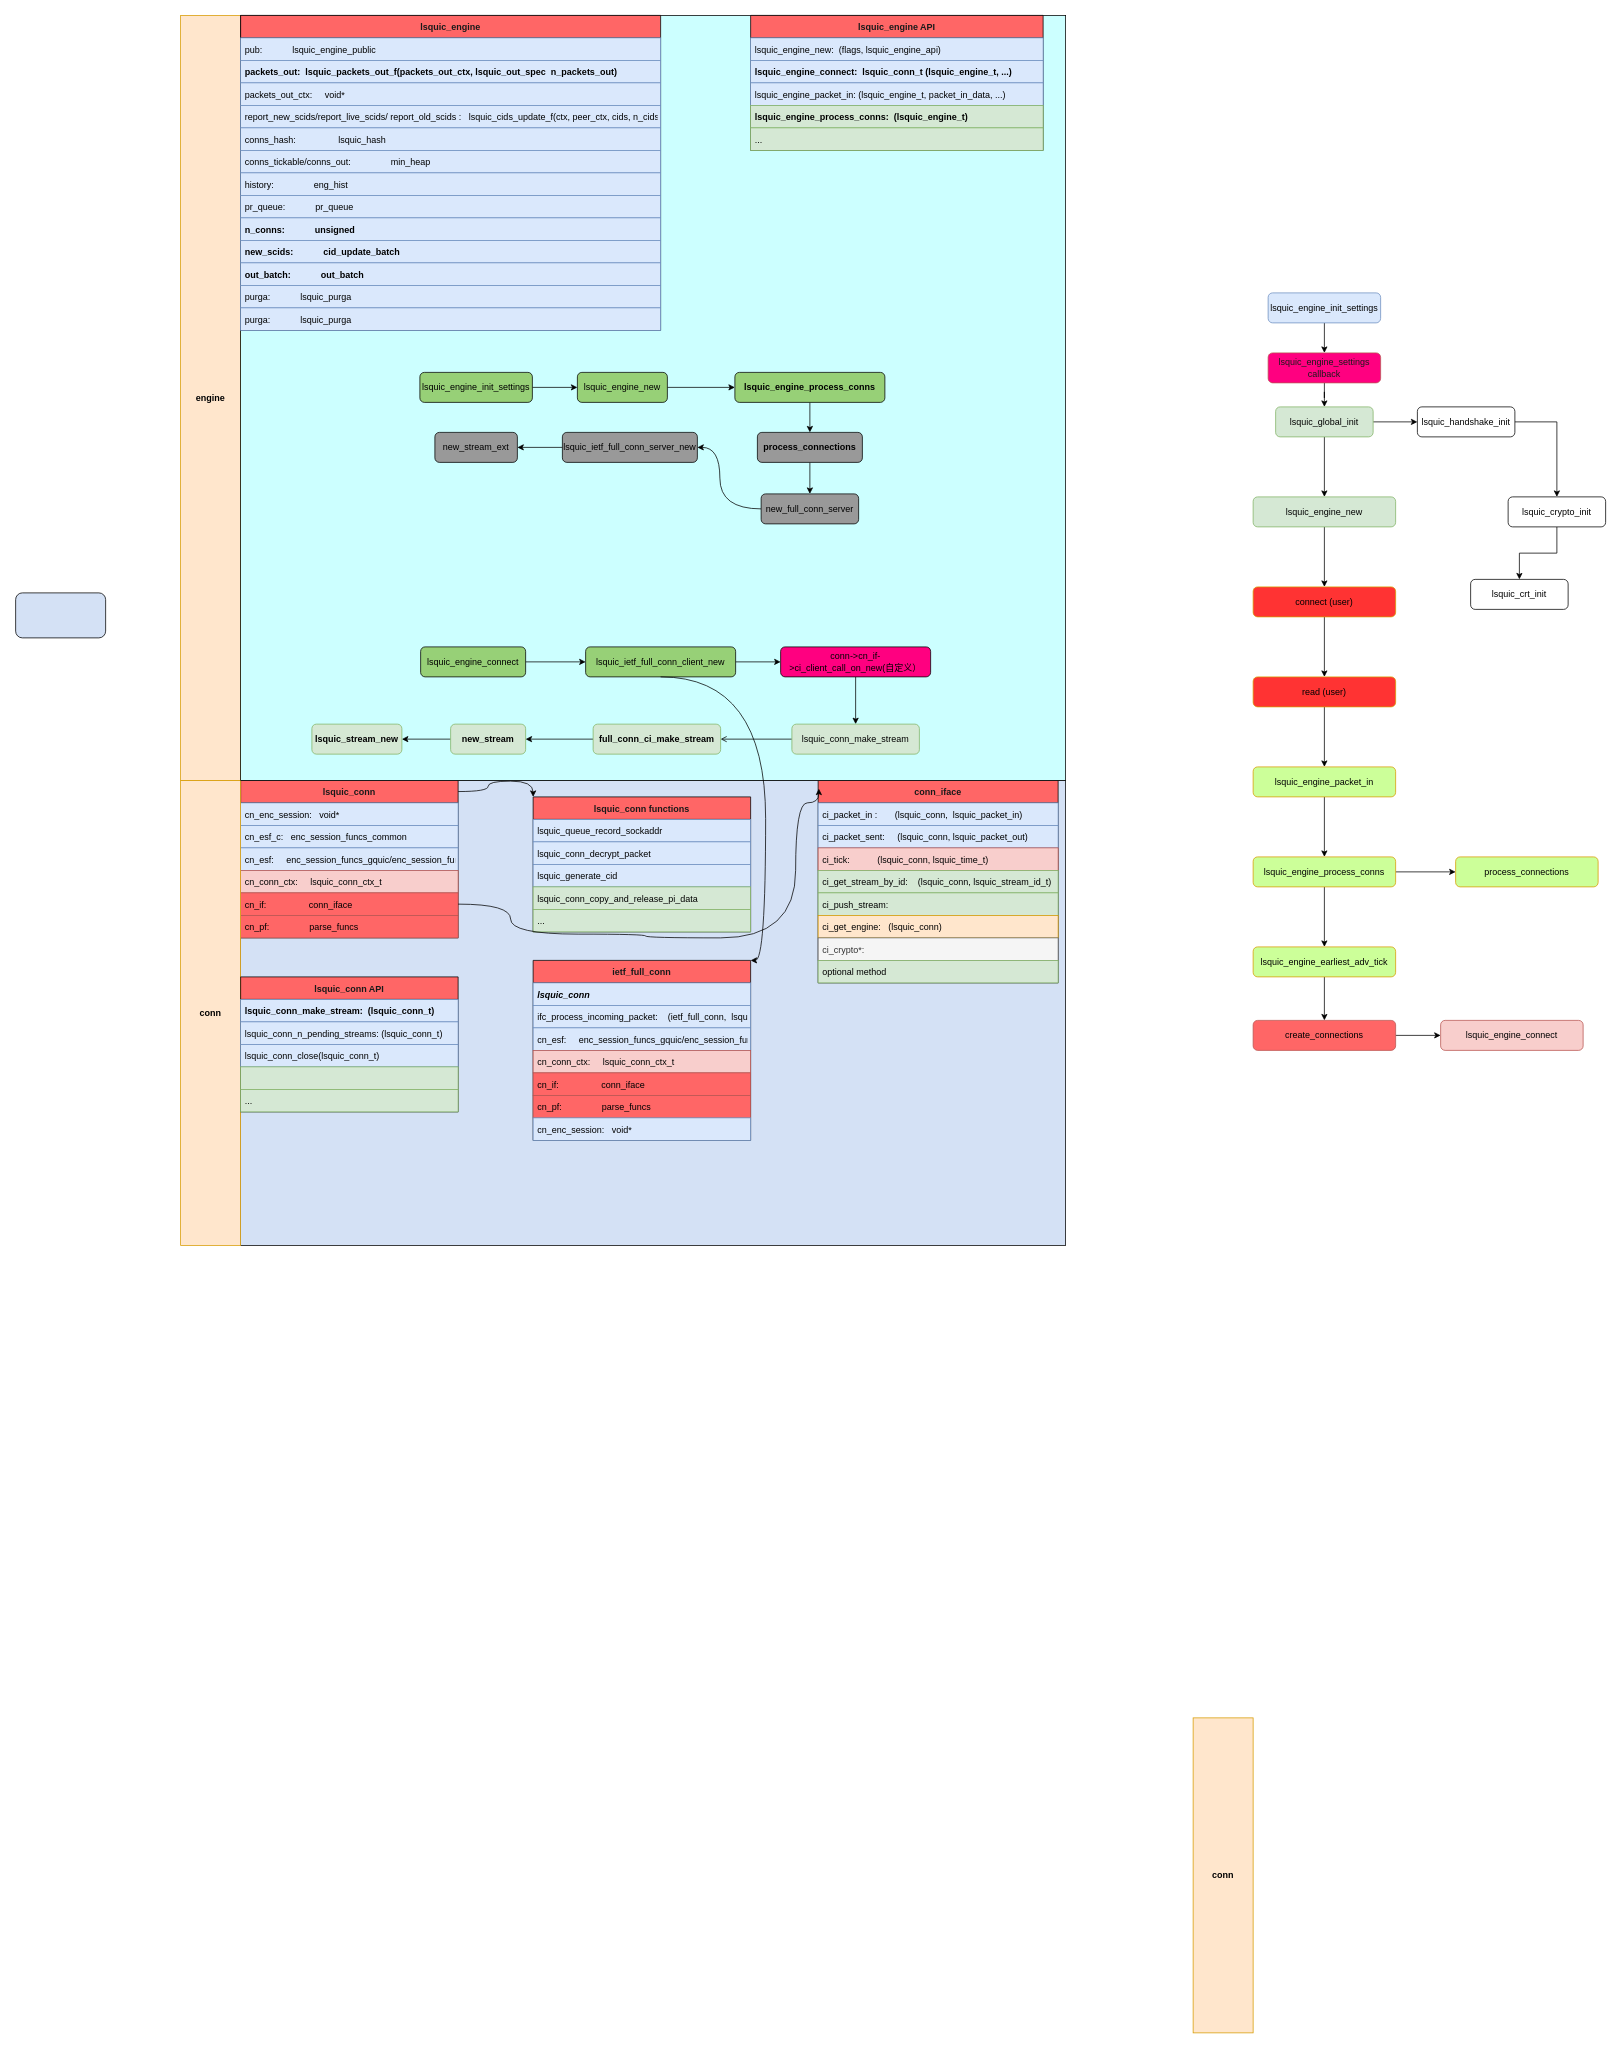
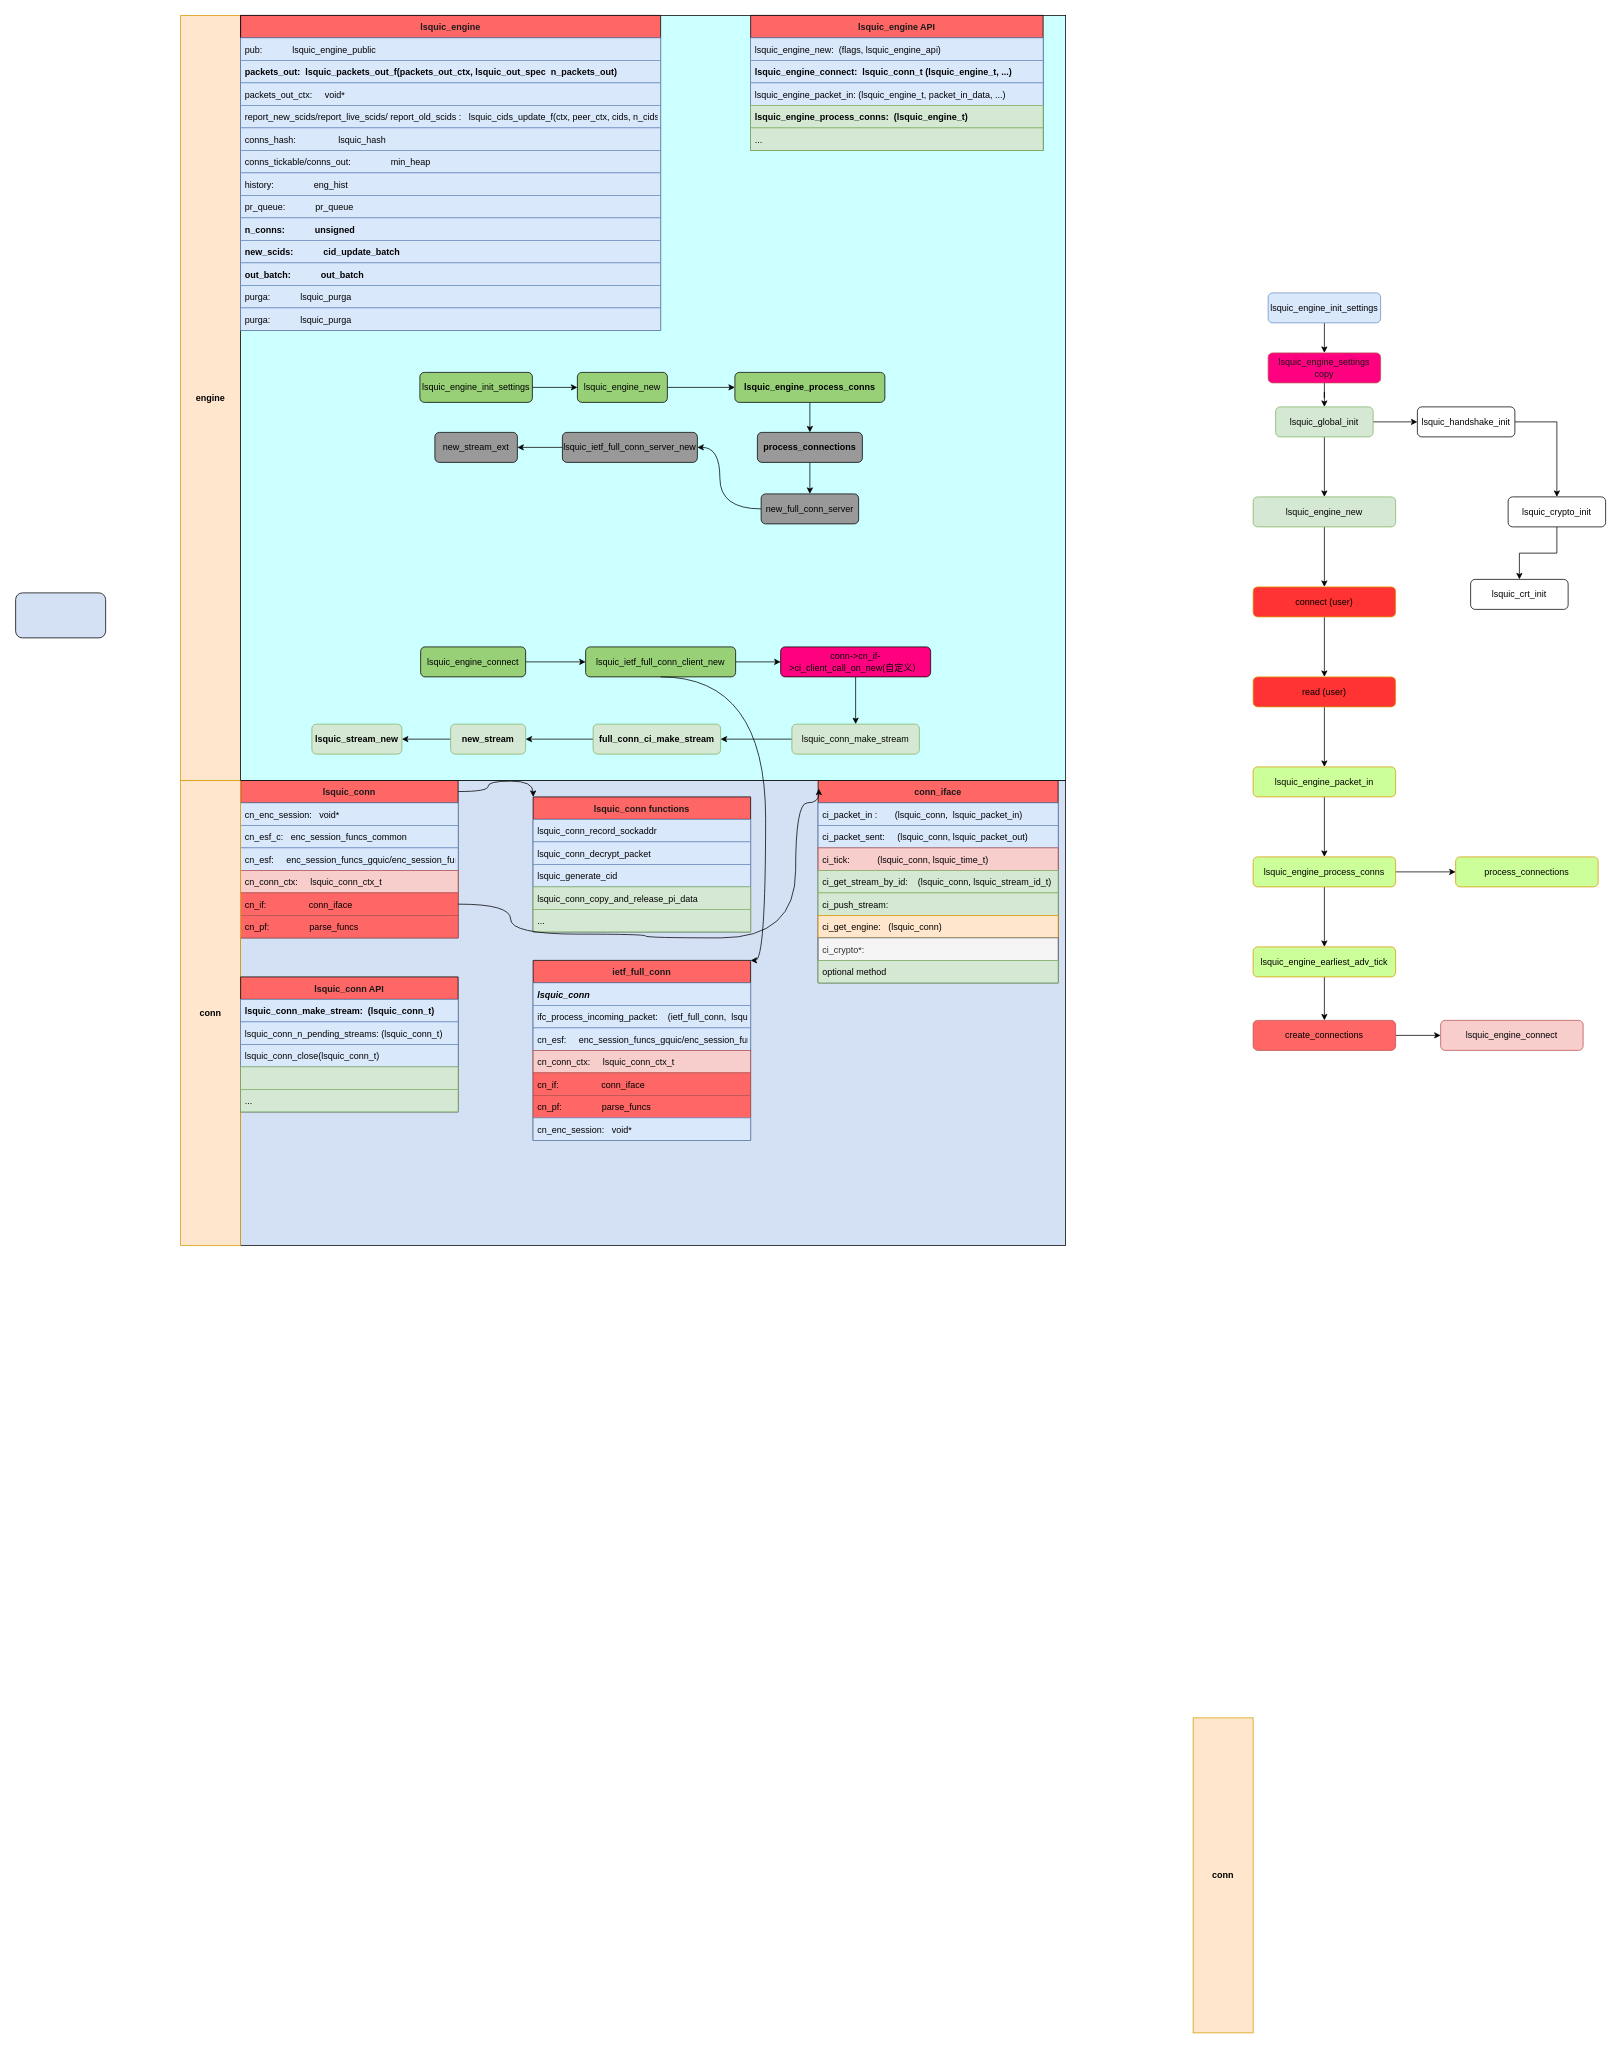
node "lsquic_engine_settings callback": label "lsquic_engine_settings callback" -> "lsquic_engine_settings copy"
edge "lsquic_conn_make_stream" -> "full_conn_ci_make_stream": arrowhead open -> classic
node "lsquic_queue_record_sockaddr": label "lsquic_queue_record_sockaddr" -> "lsquic_conn_record_sockaddr"
